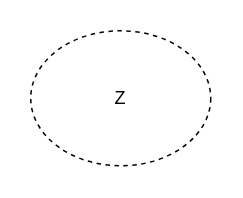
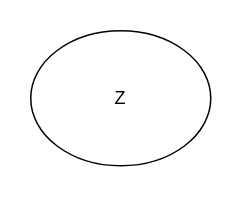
node "Z": style dashed -> solid
